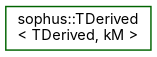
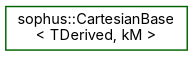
node "sophus::TDerived < TDerived, kM >": label "sophus::TDerived < TDerived, kM >" -> "sophus::CartesianBase < TDerived, kM >"
